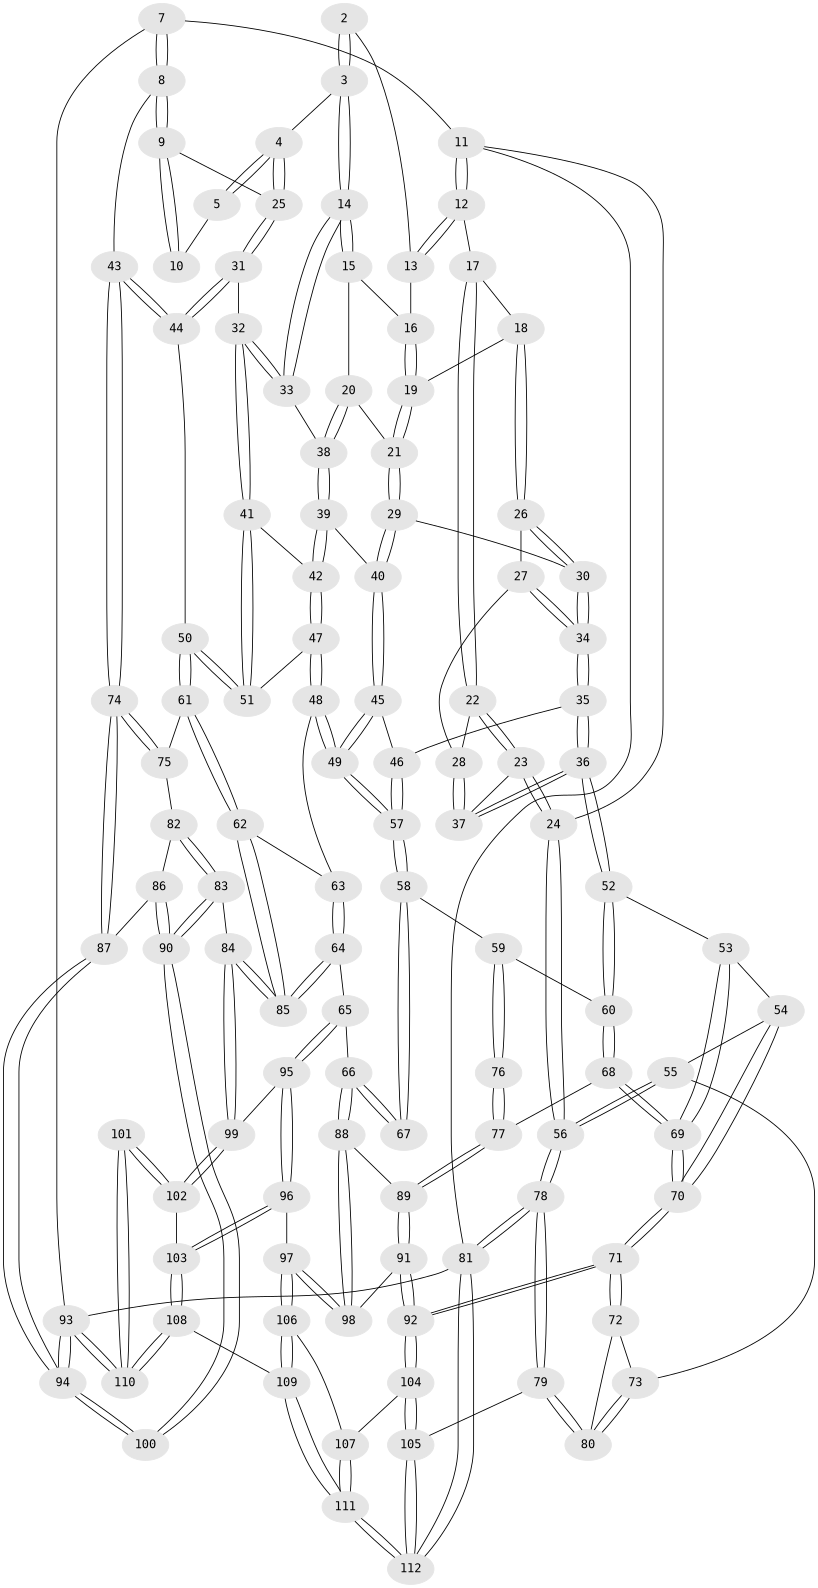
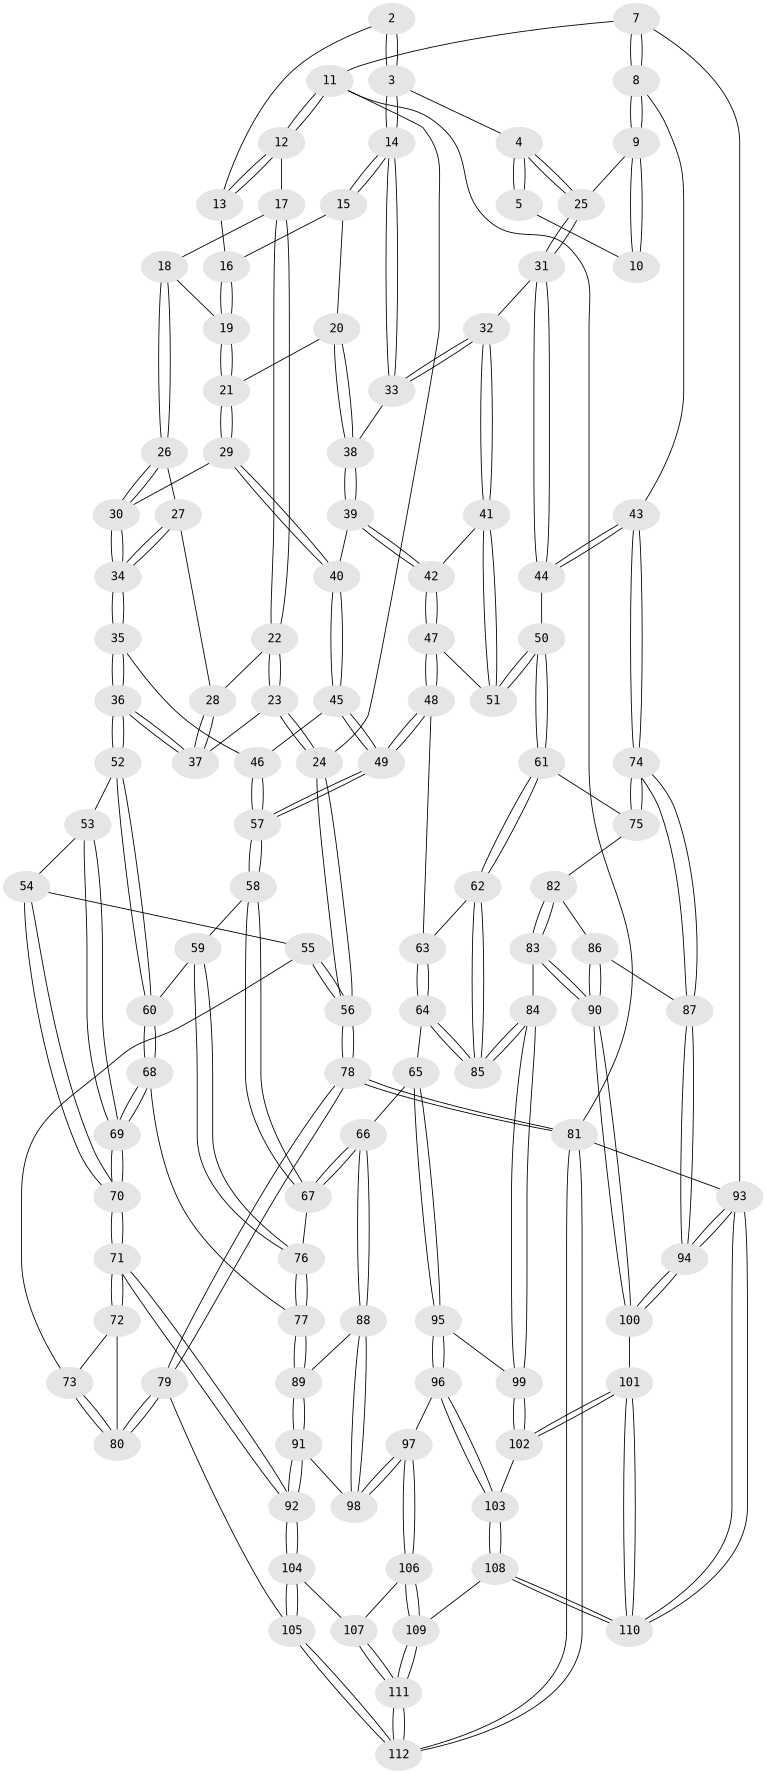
edge "67" -- "76": added
edge "100" -- "101": added
